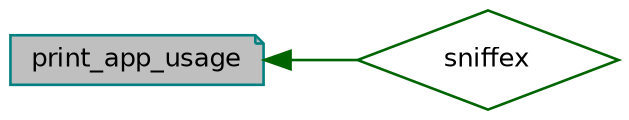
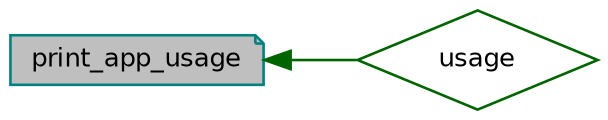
node "sniffex": label "sniffex" -> "usage"
